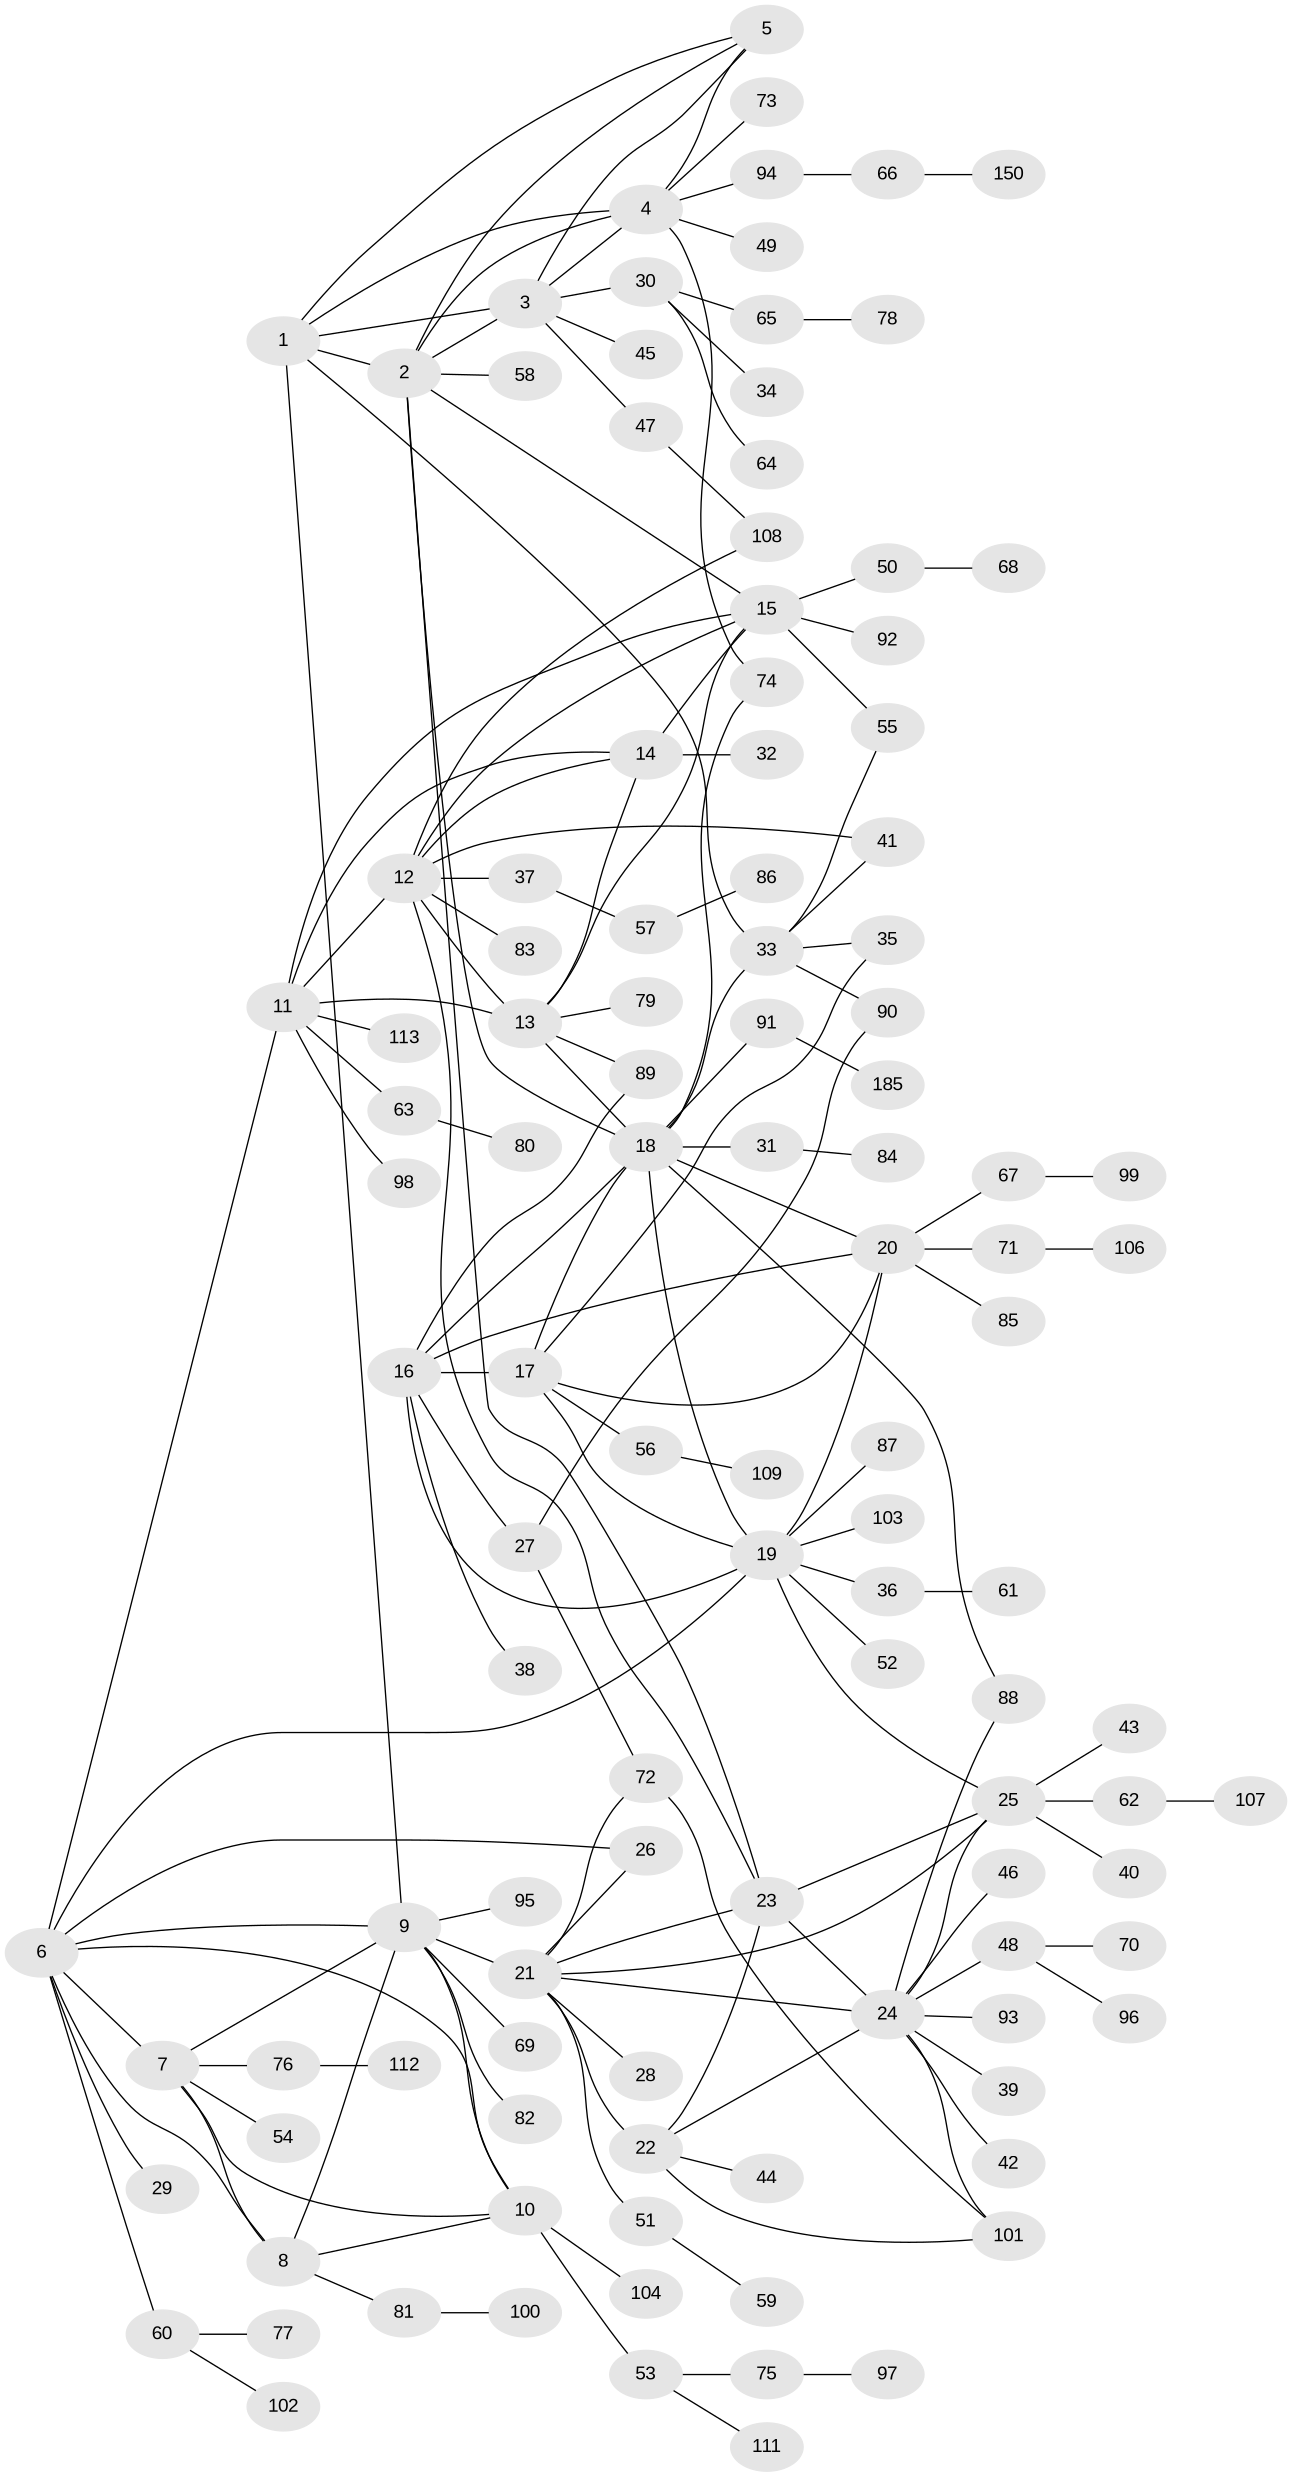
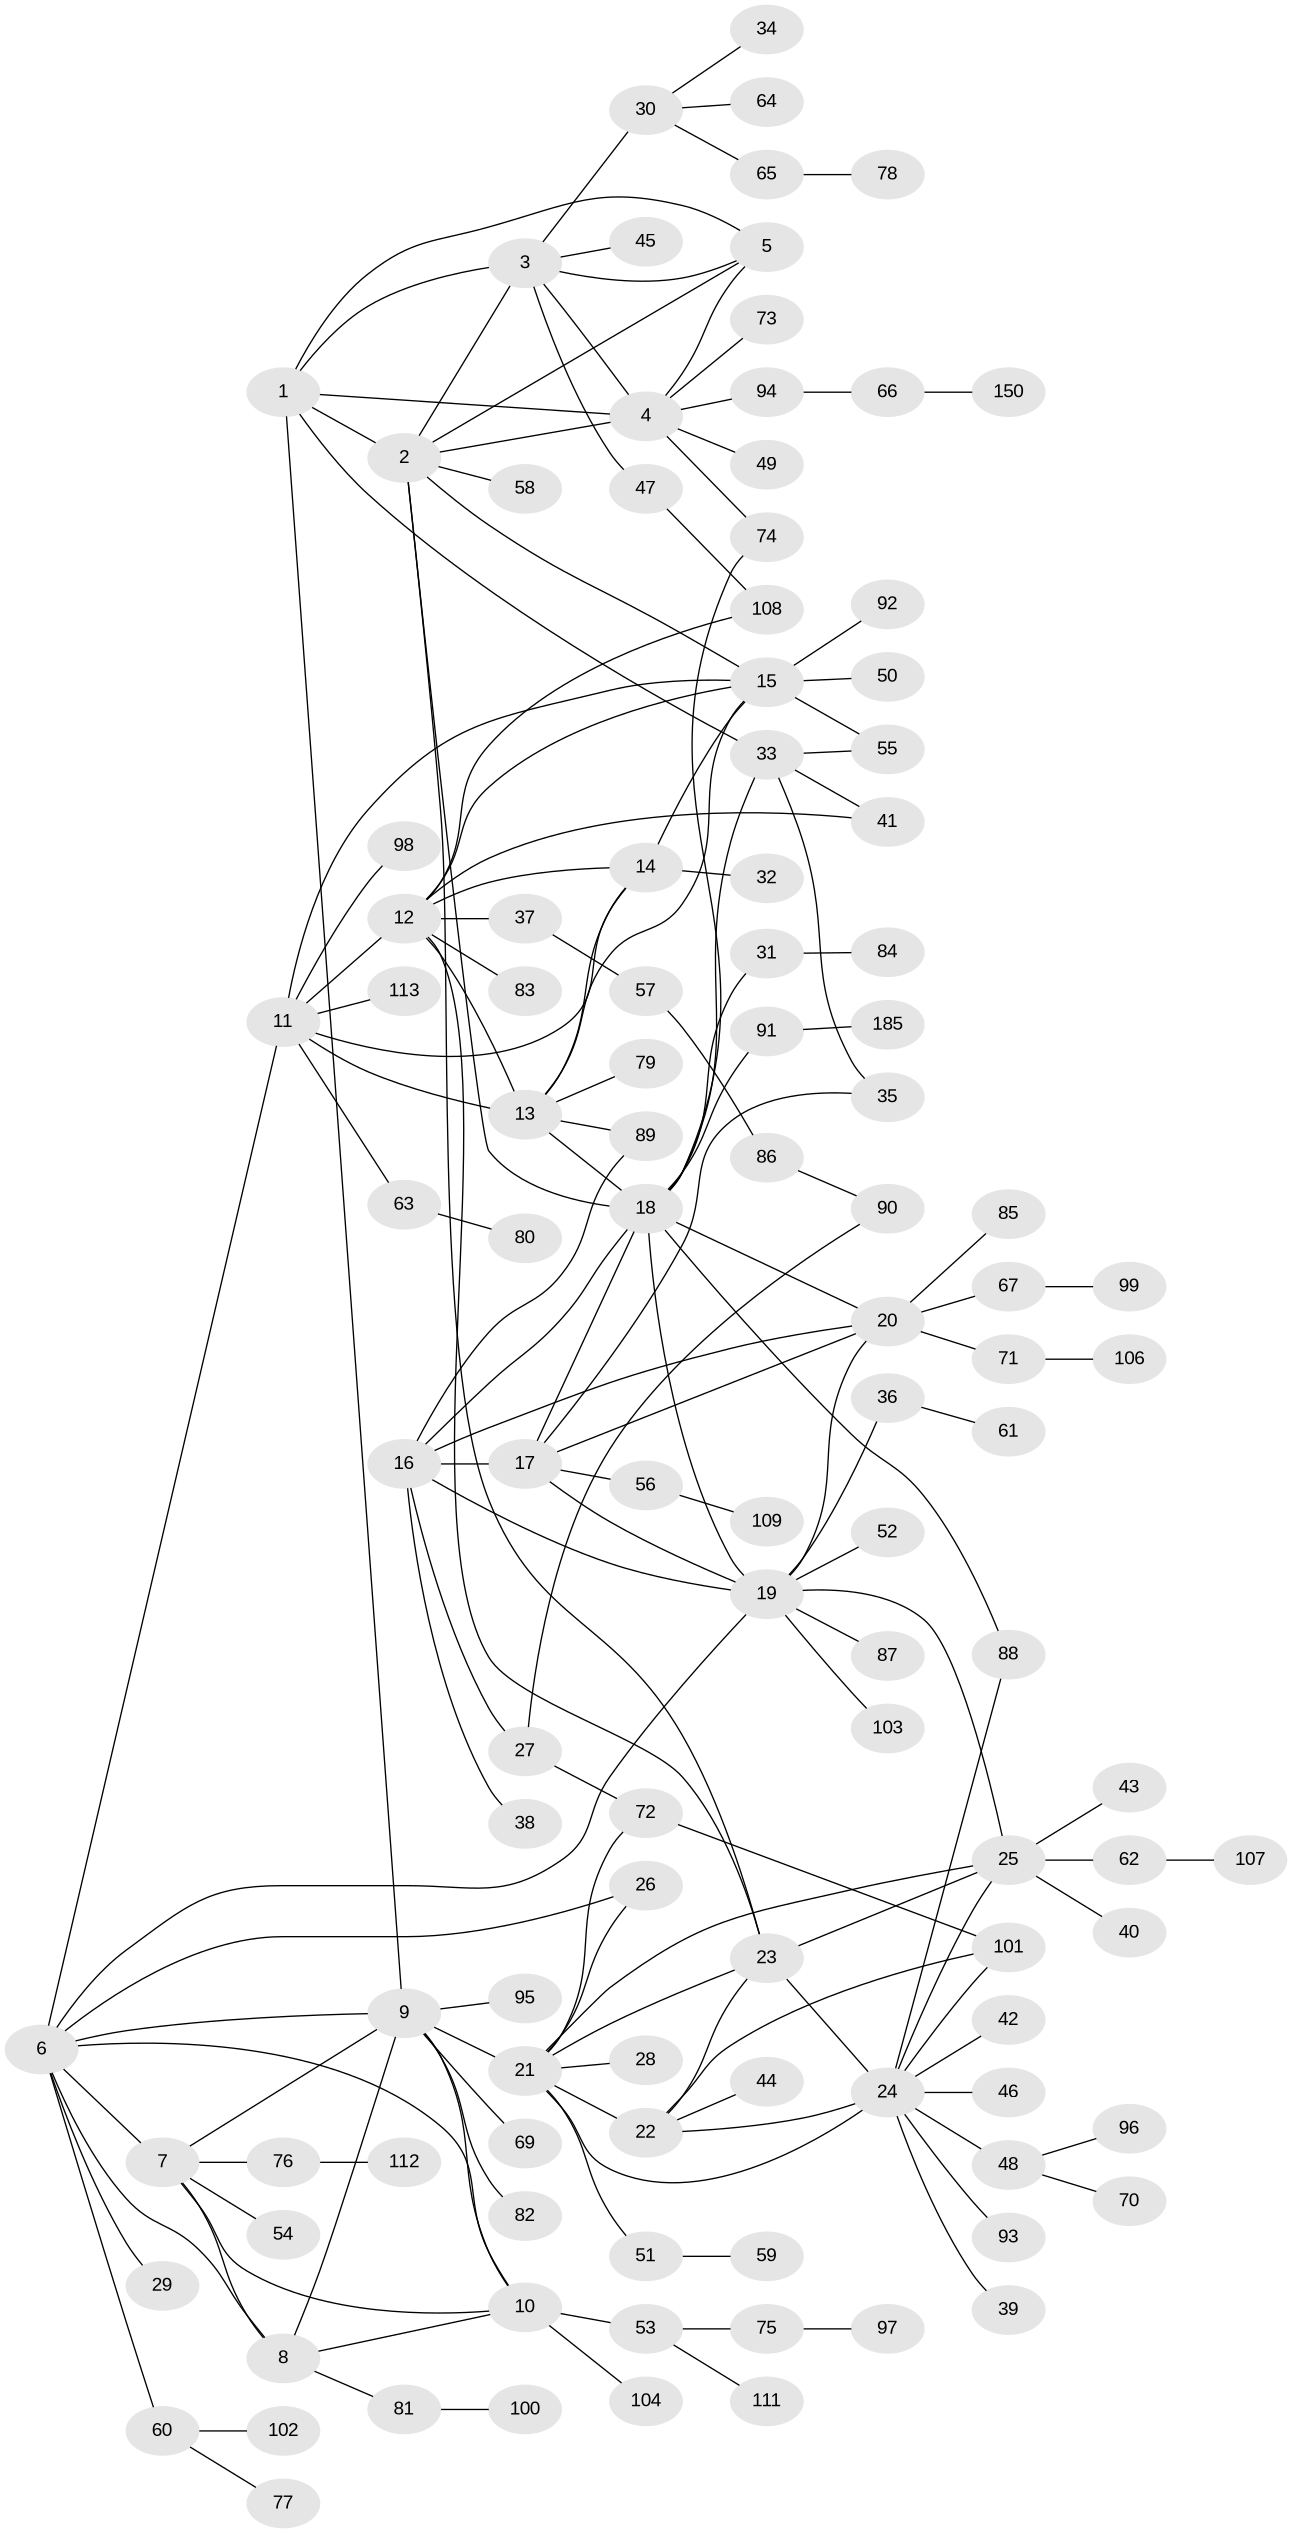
node "68": removed
edge "33" -- "90": now "86" -- "90"
